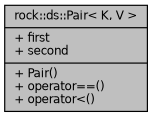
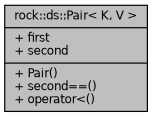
node "rock::ds::Pair< K, V >": text "+ operator==()" -> "+ second==()"
